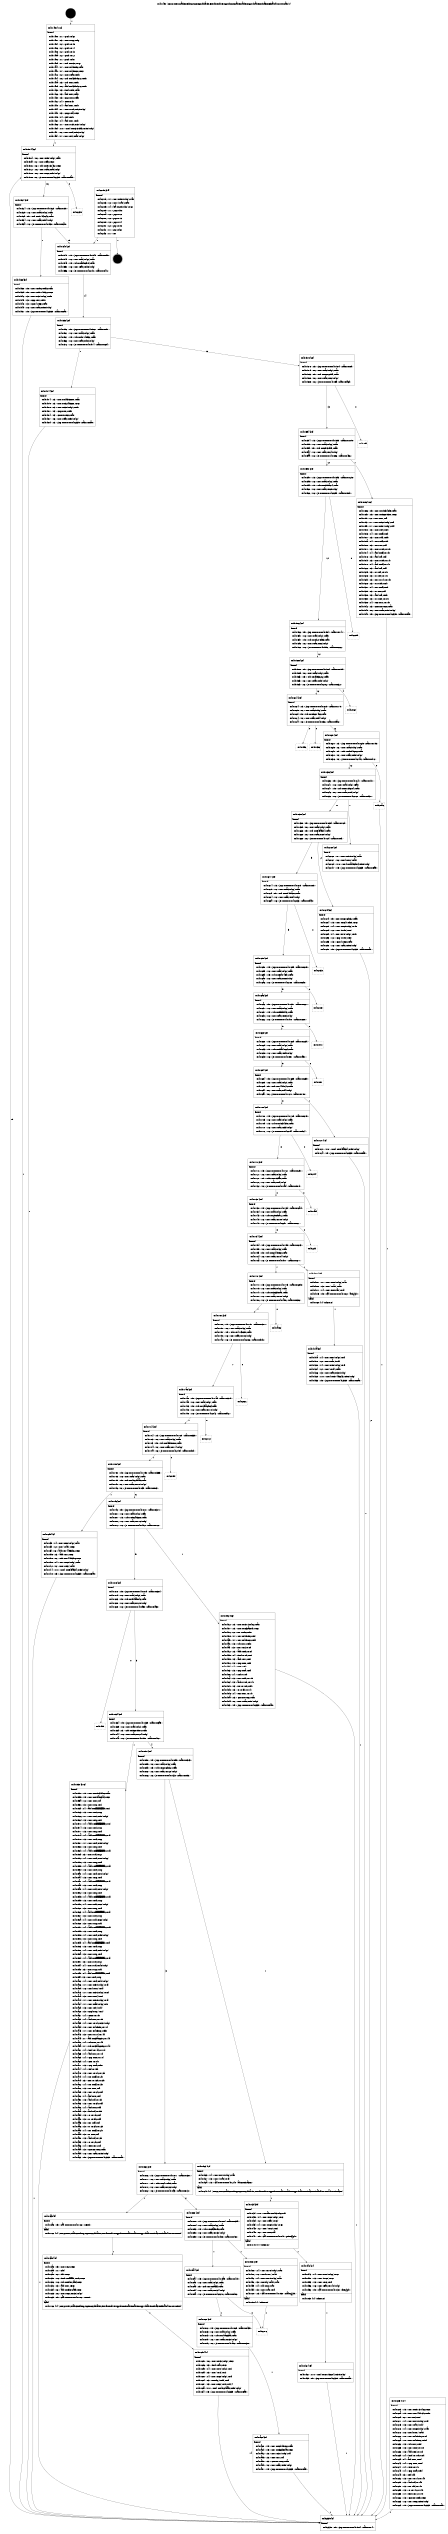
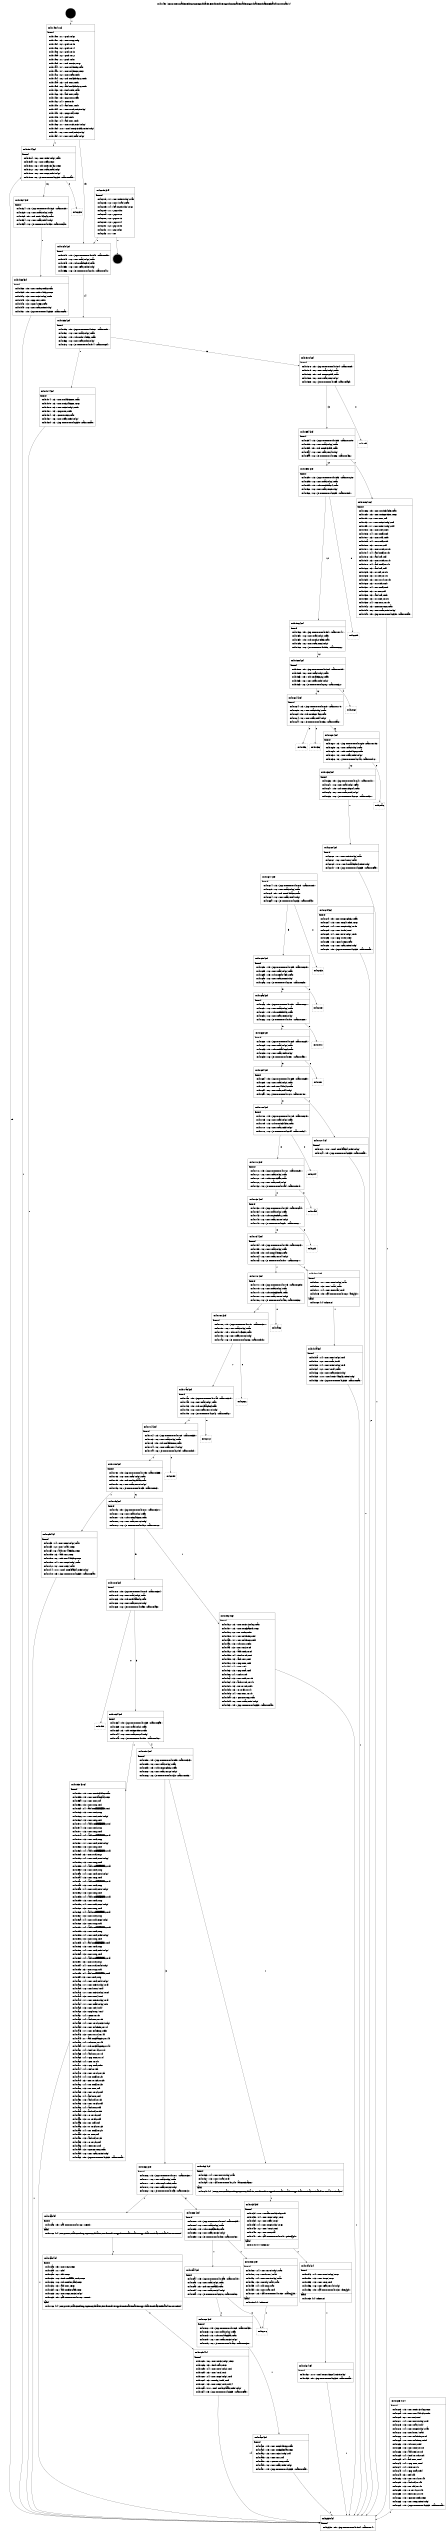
edge "0x401524 [28]" -> "0x401540 [28]": now "0x401490 [116]" -> "0x401540 [28]"
node "0x401658 [28]": removed
edge "0x4021ac" -> "0x402339 [5]": now "0x4021c0 [28]" -> "0x402339 [5]"
